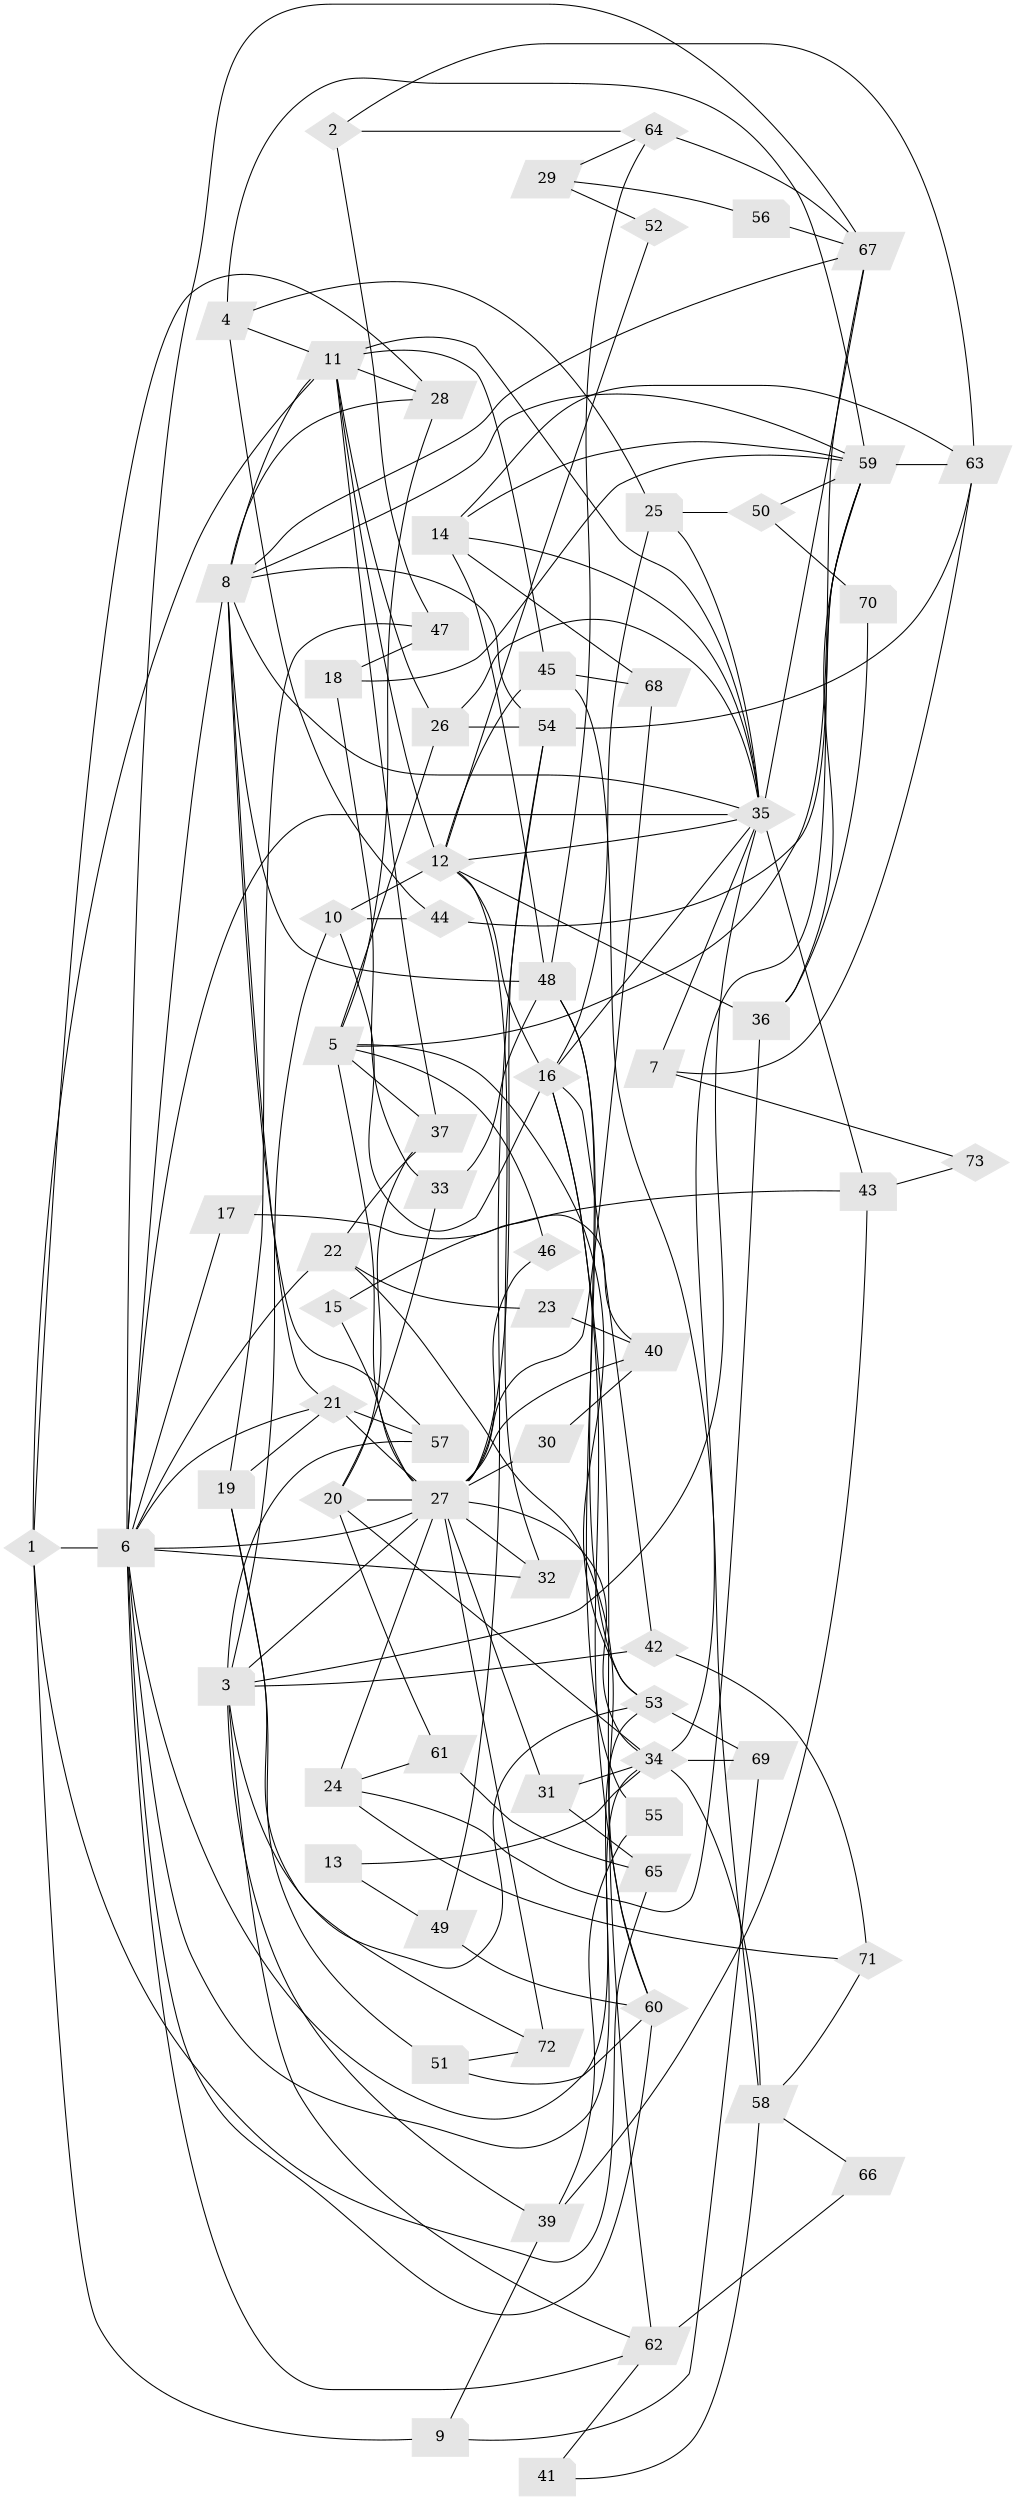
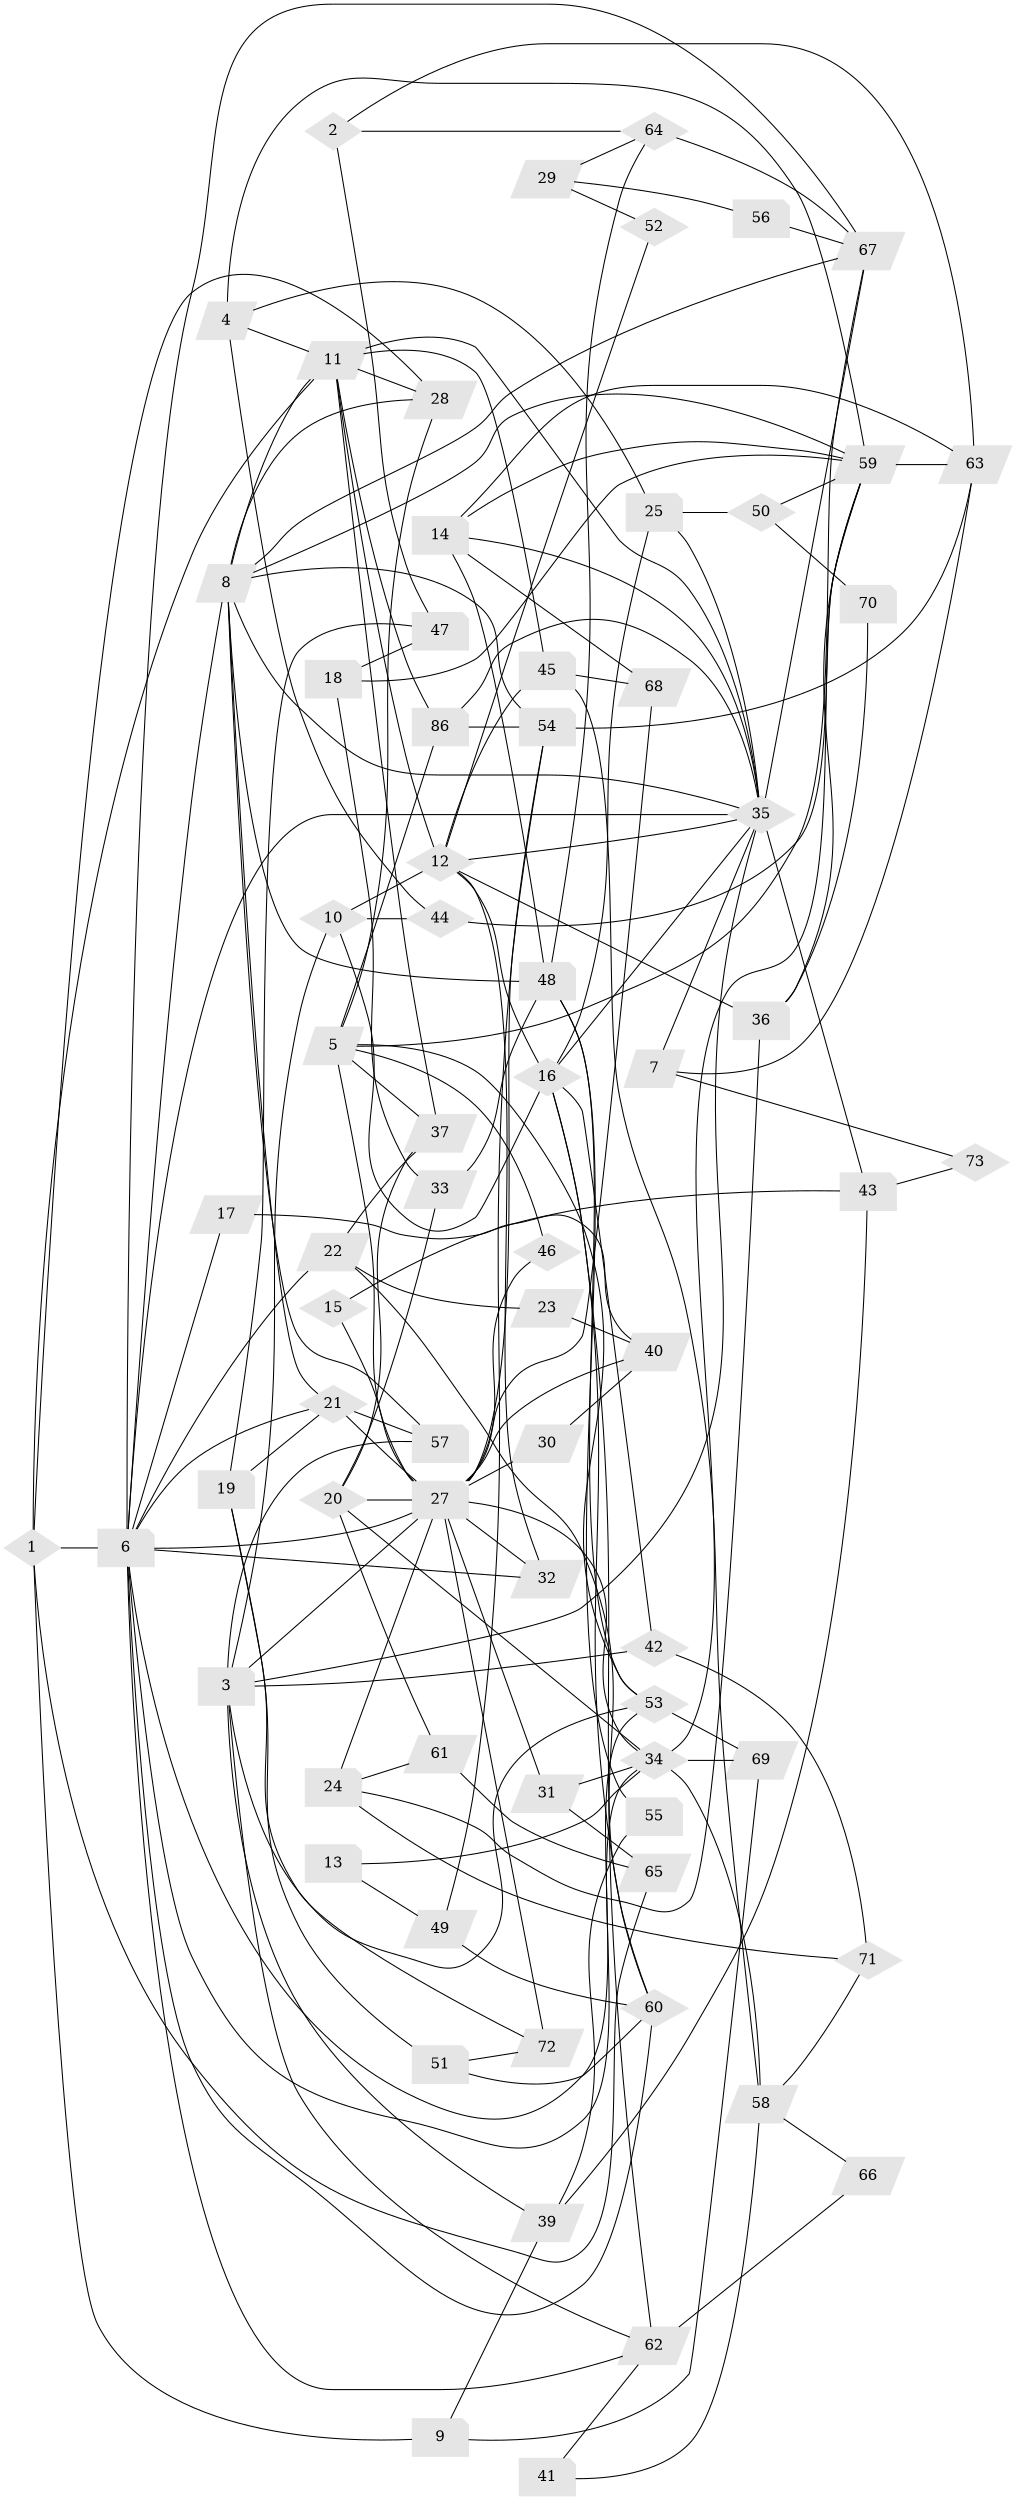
node "26": label "26" -> "86"
